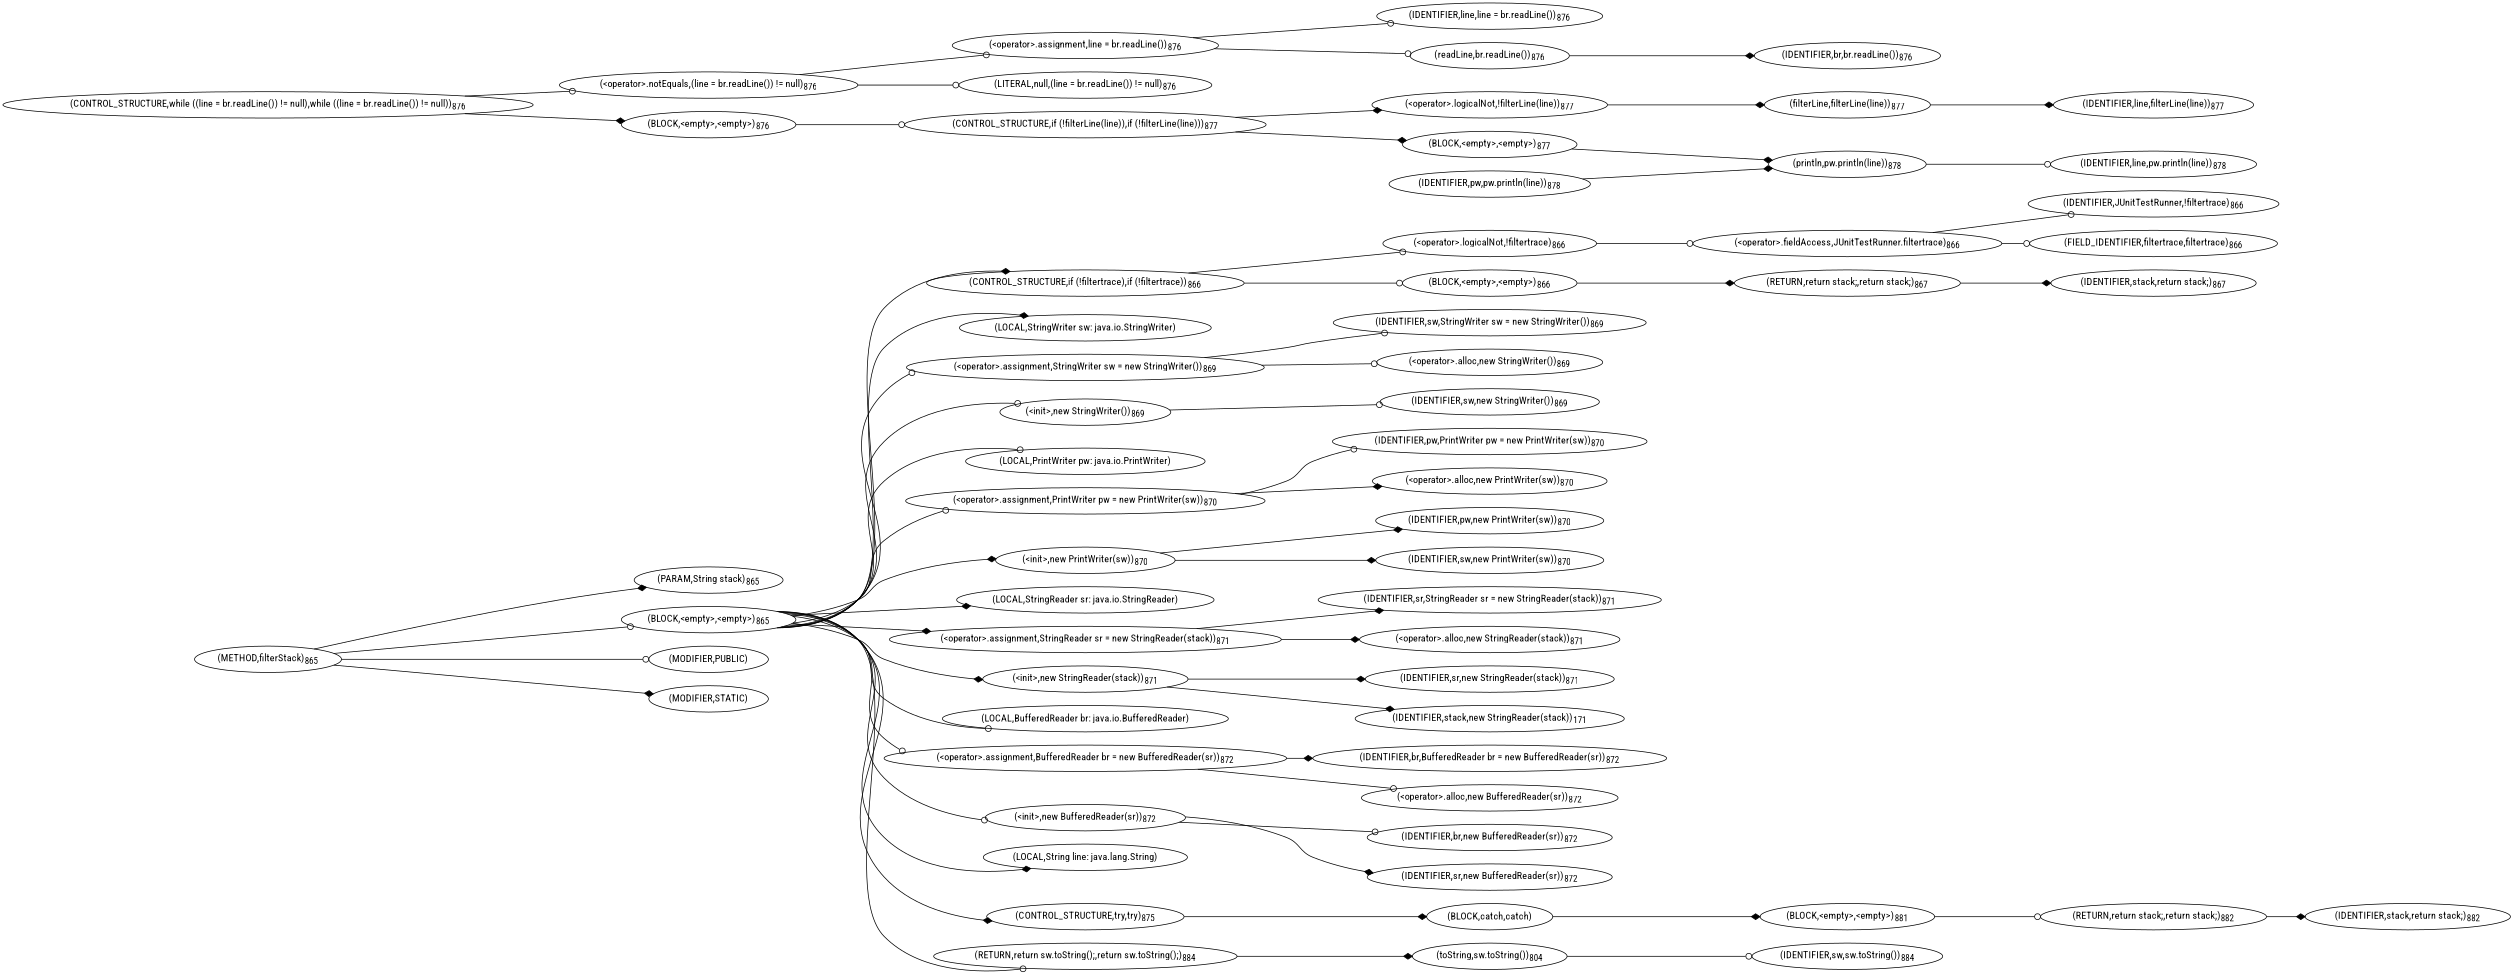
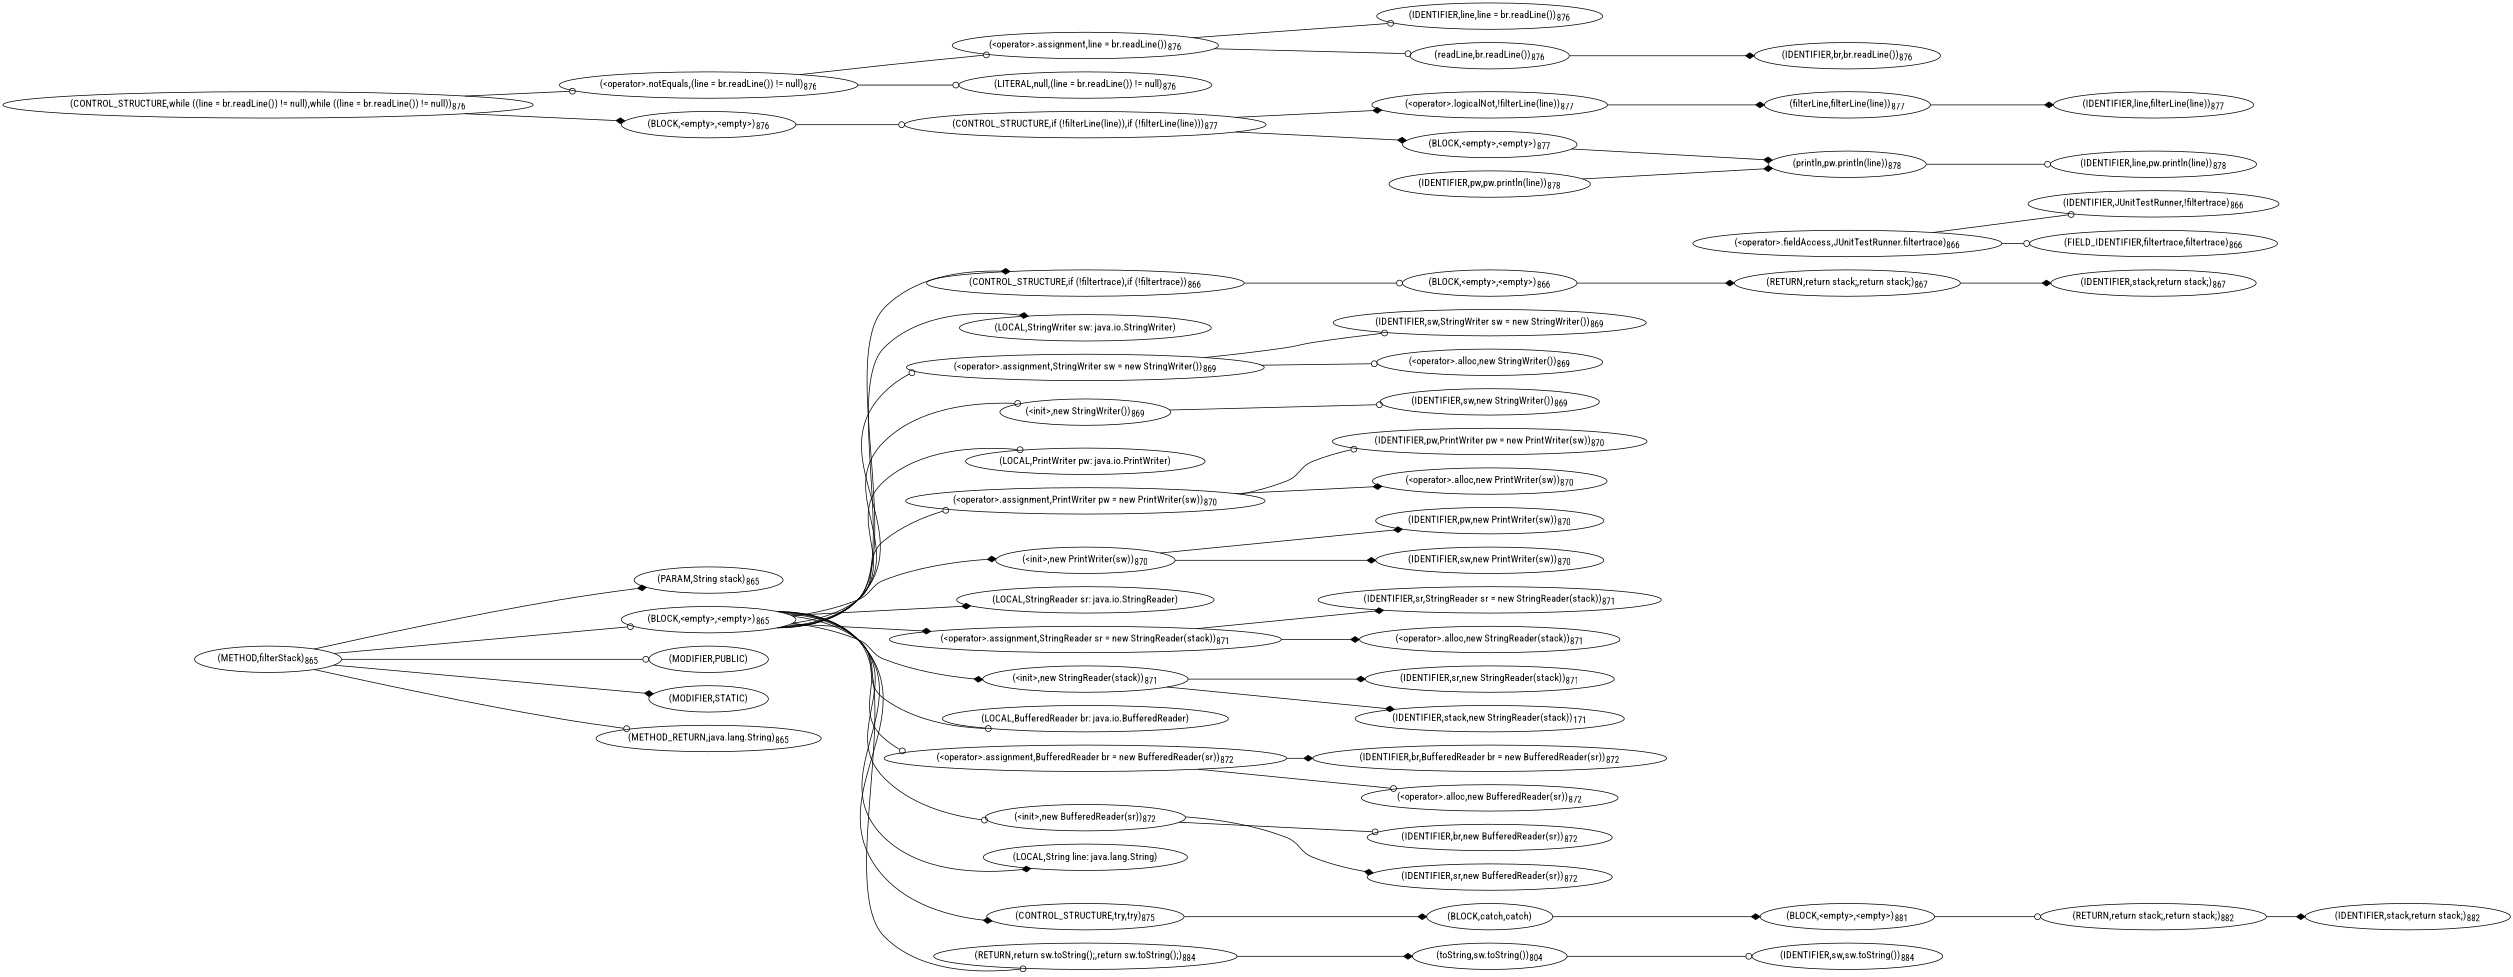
node "(<operator>.logicalNot,!filtertrace)": removed
node "(METHOD_RETURN,java.lang.String)": added
